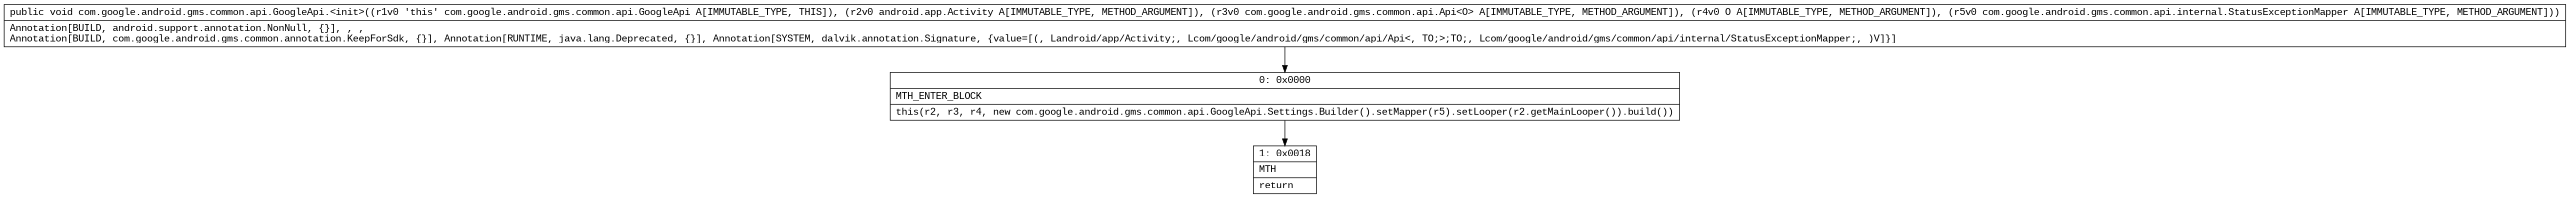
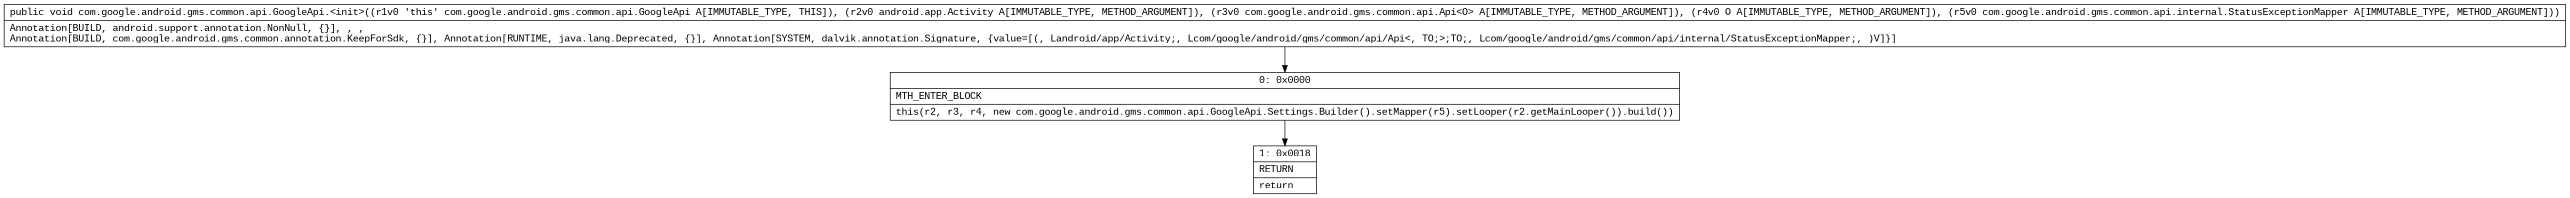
node "1: 0x0018": text "MTH" -> "RETURN"
